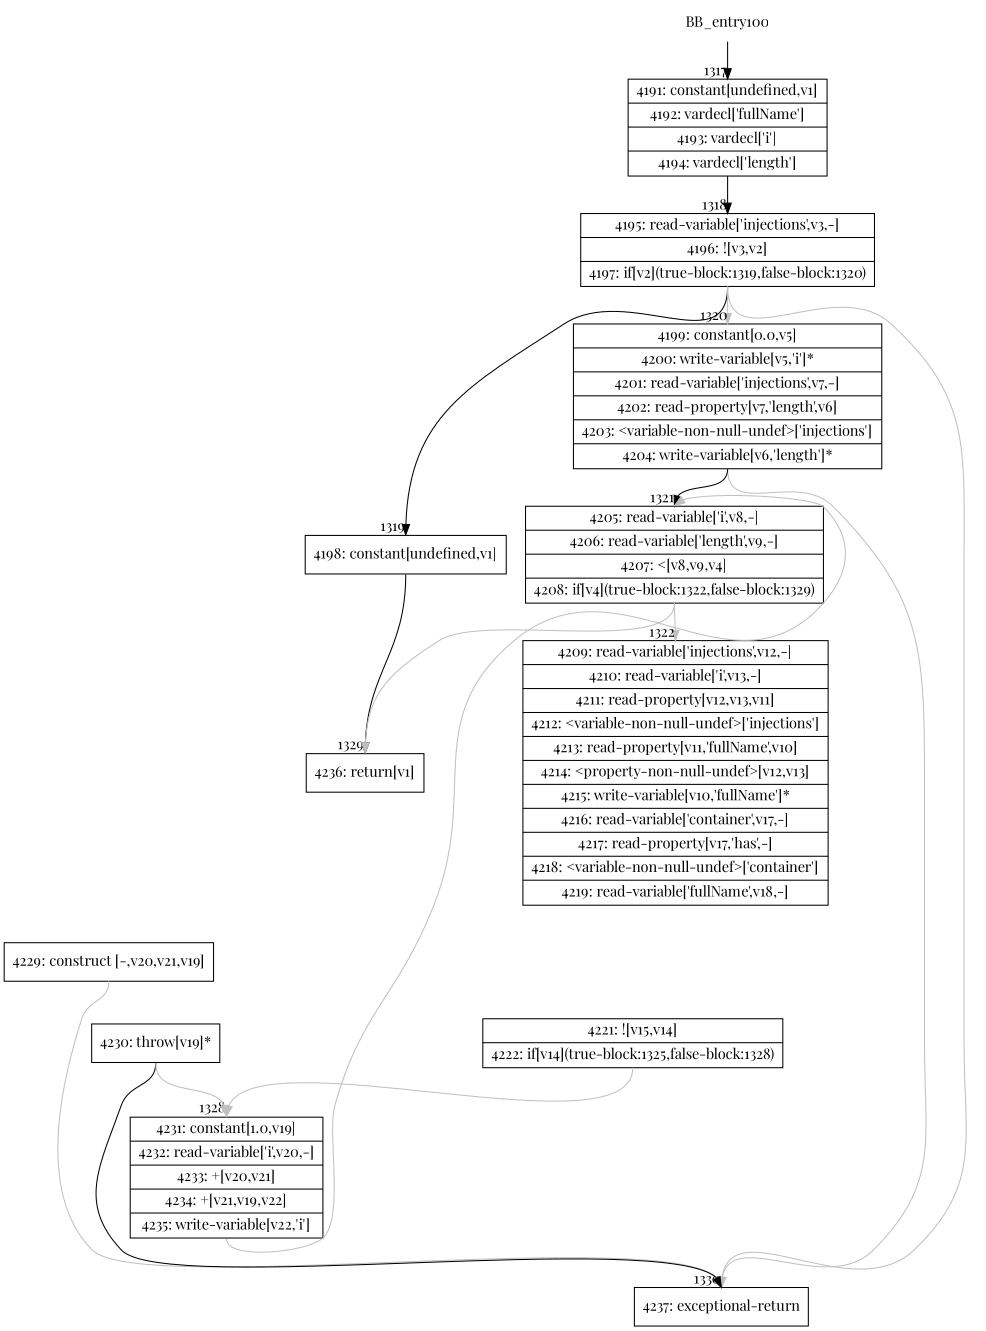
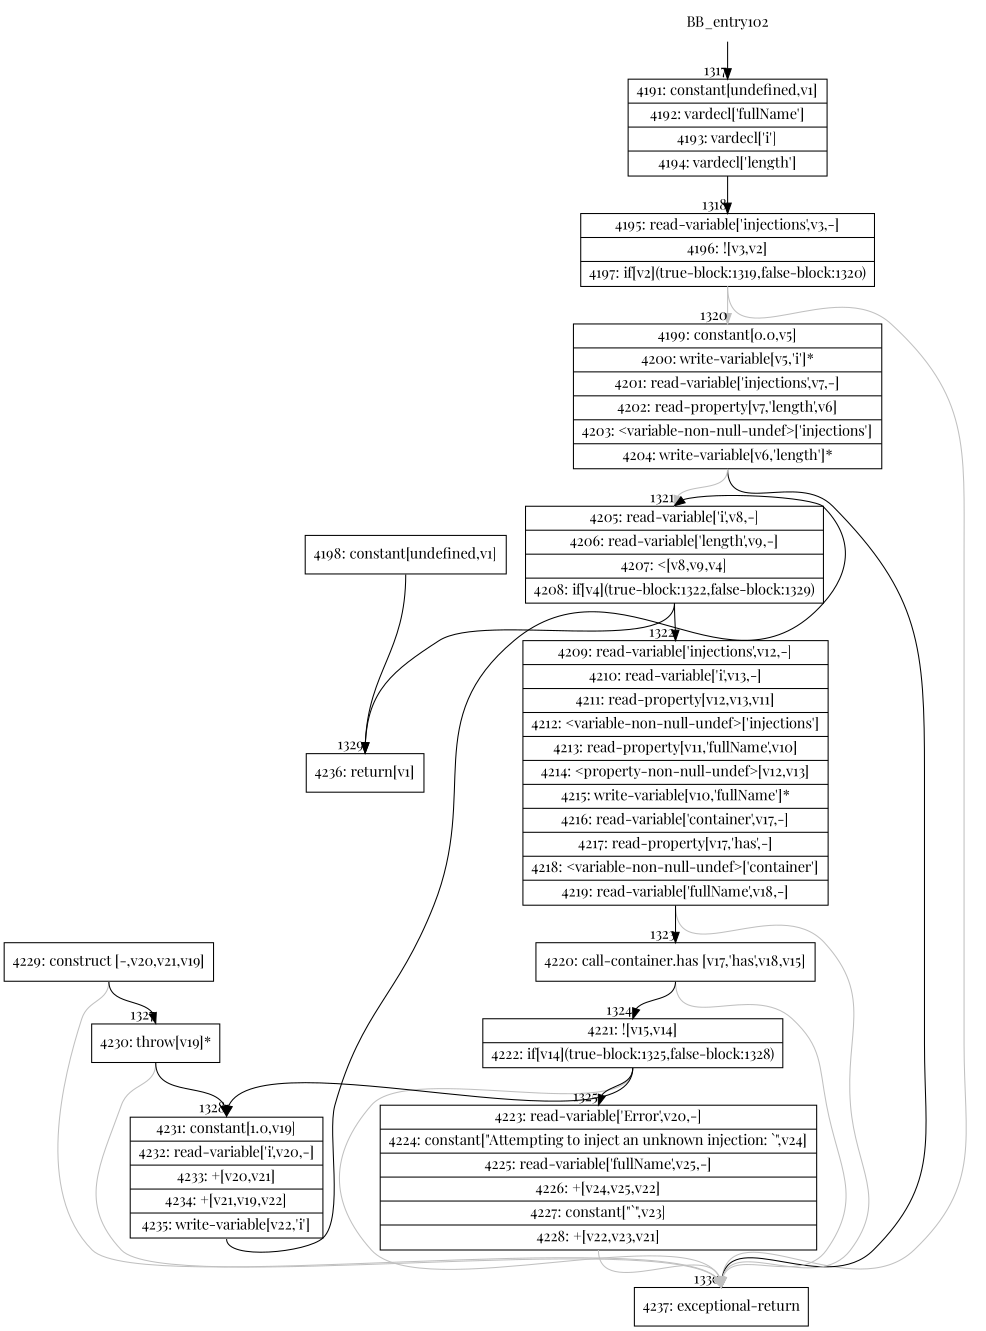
node "BB_entry100": label "BB_entry100" -> "BB_entry102"
edge "4195: read-variable['injections',v3,-]" -> "4198: constant[undefined,v1]": removed
edge "4199: constant[0.0,v5]" -> "4205: read-variable['i',v8,-]": color black -> gray
edge "4205: read-variable['i',v8,-]" -> "4209: read-variable['injections',v12,-]": color gray -> black
edge "4205: read-variable['i',v8,-]" -> "4236: return[v1]": color gray -> black
edge "4231: constant[1.0,v19]" -> "4205: read-variable['i',v8,-]": color gray -> black
edge "4199: constant[0.0,v5]" -> "4237: exceptional-return": color gray -> black
node "4220: call-container.has [v17,'has',v18,v15]": added
edge "4229: construct [-,v20,v21,v19]" -> "4230: throw[v19]*": added
edge "4209: read-variable['injections',v12,-]" -> "4237: exceptional-return": added
edge "4230: throw[v19]*" -> "4231: constant[1.0,v19]": color gray -> black
edge "4221: ![v15,v14]" -> "4231: constant[1.0,v19]": color gray -> black
node "4223: read-variable['Error',v20,-]": added
edge "4221: ![v15,v14]" -> "4237: exceptional-return": added
edge "4230: throw[v19]*" -> "4237: exceptional-return": color black -> gray
